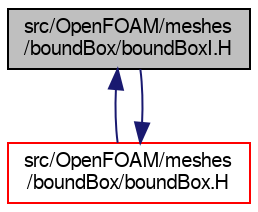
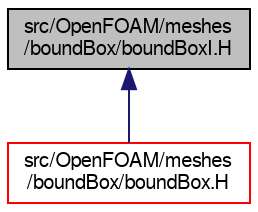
edge "src/OpenFOAM/meshes /boundBox/boundBoxI.H" -> "src/OpenFOAM/meshes /boundBox/boundBox.H": removed
